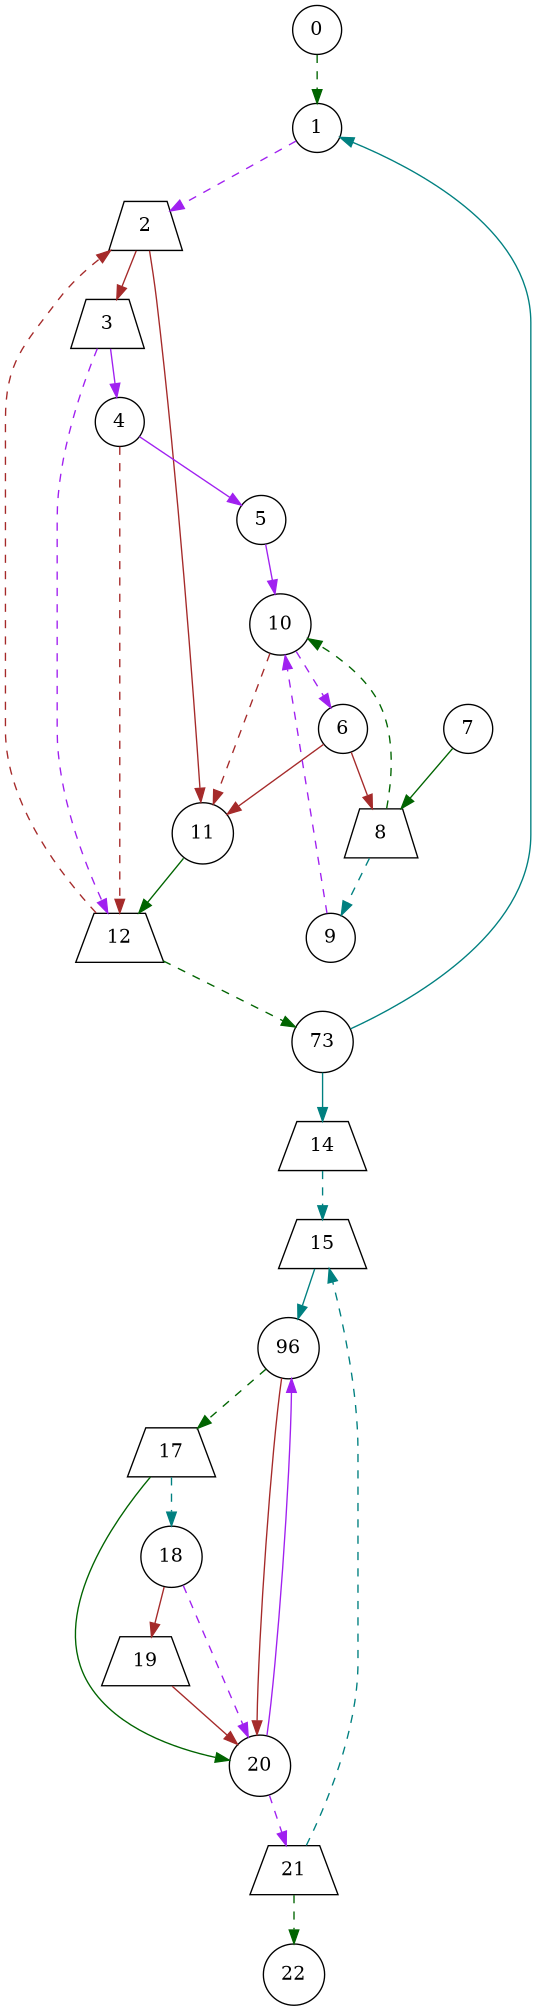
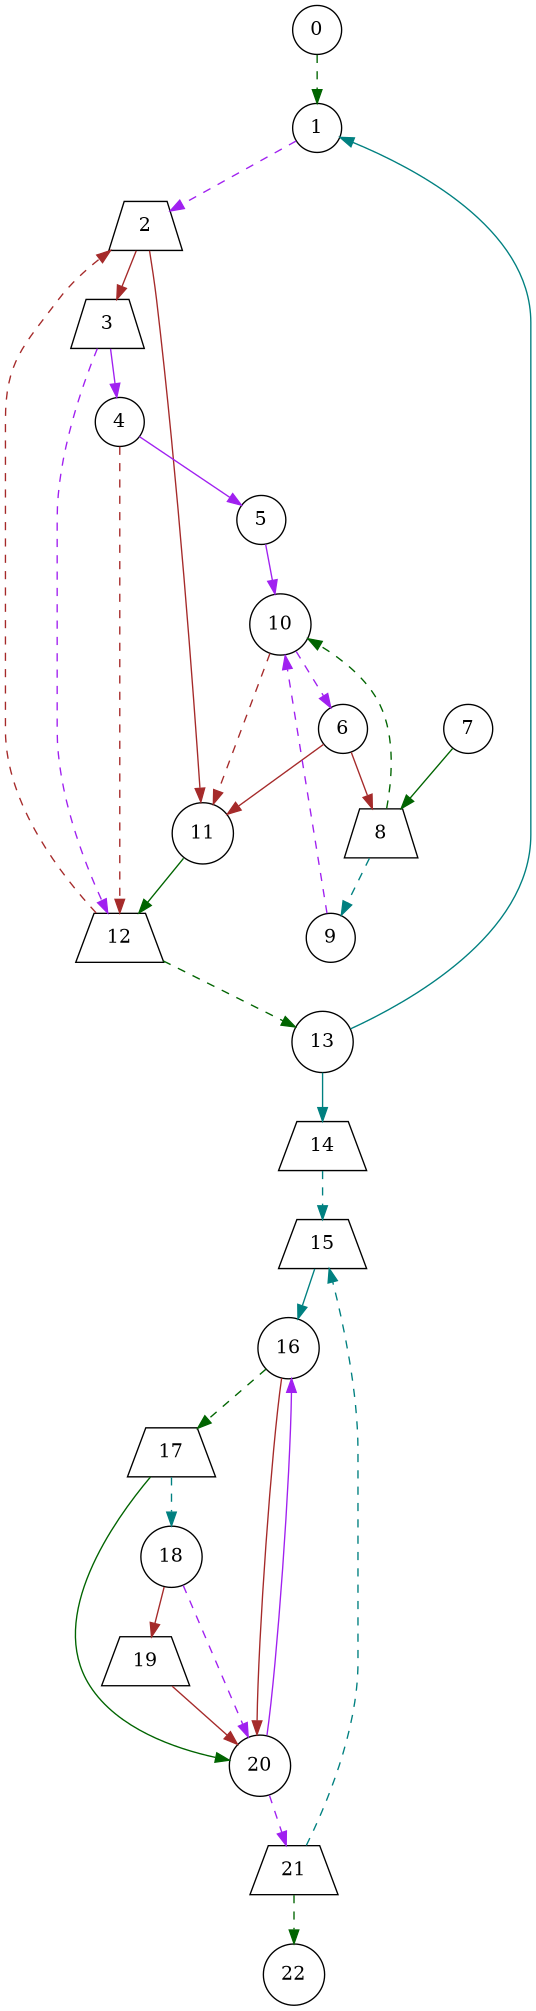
node "73": label "73" -> "13"
node "96": label "96" -> "16"
